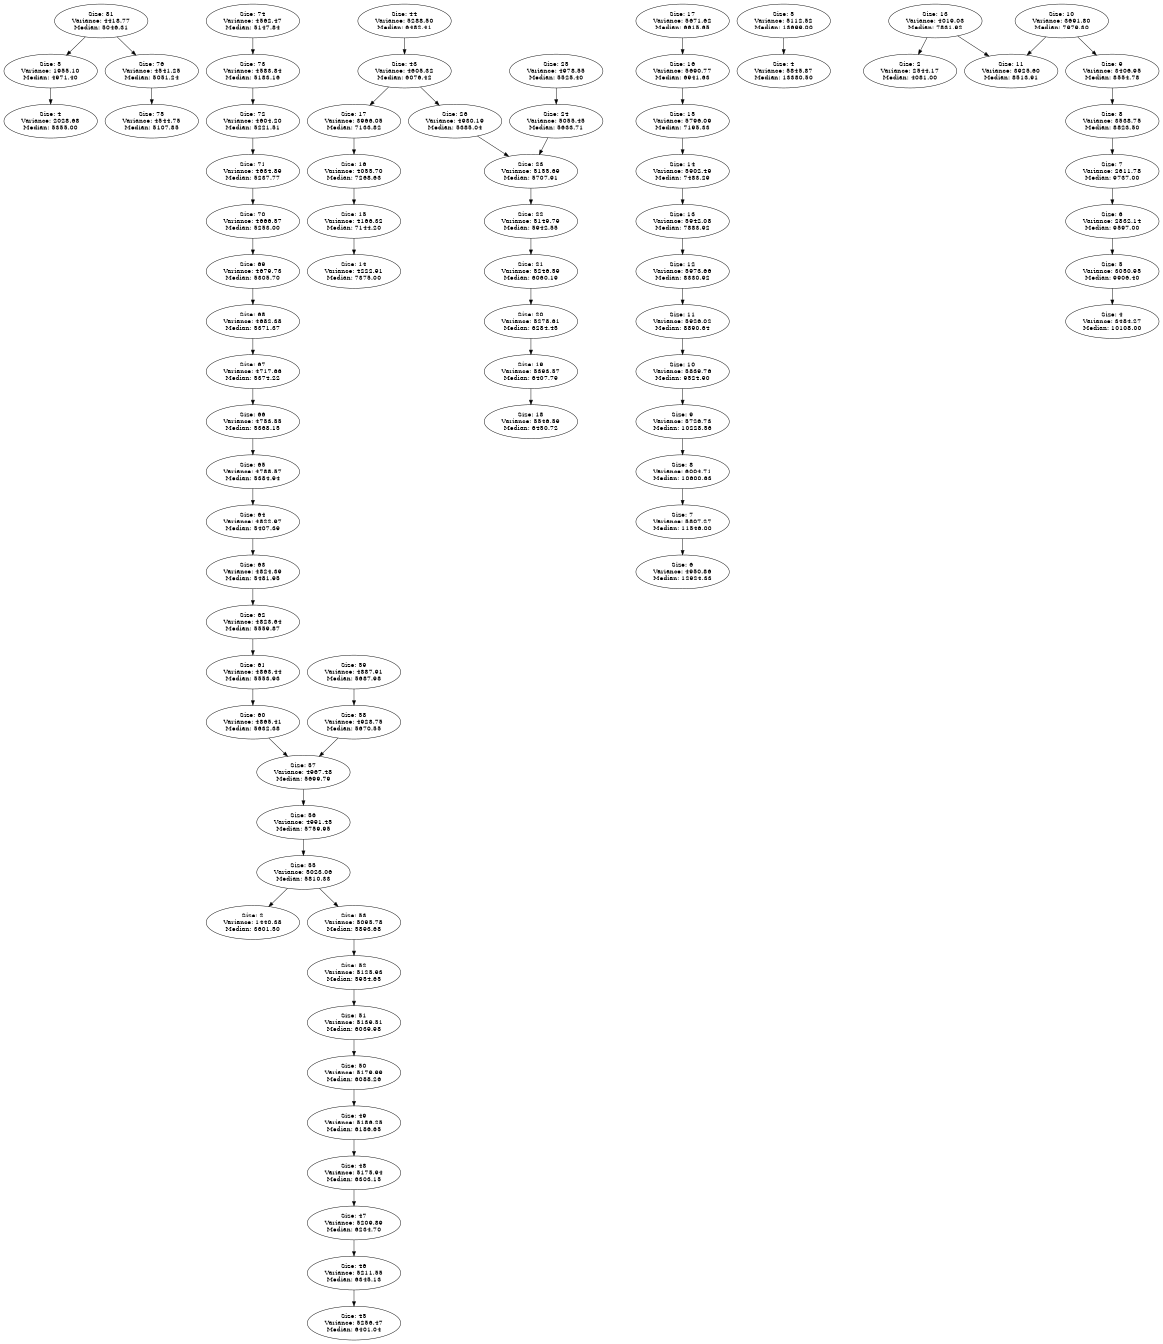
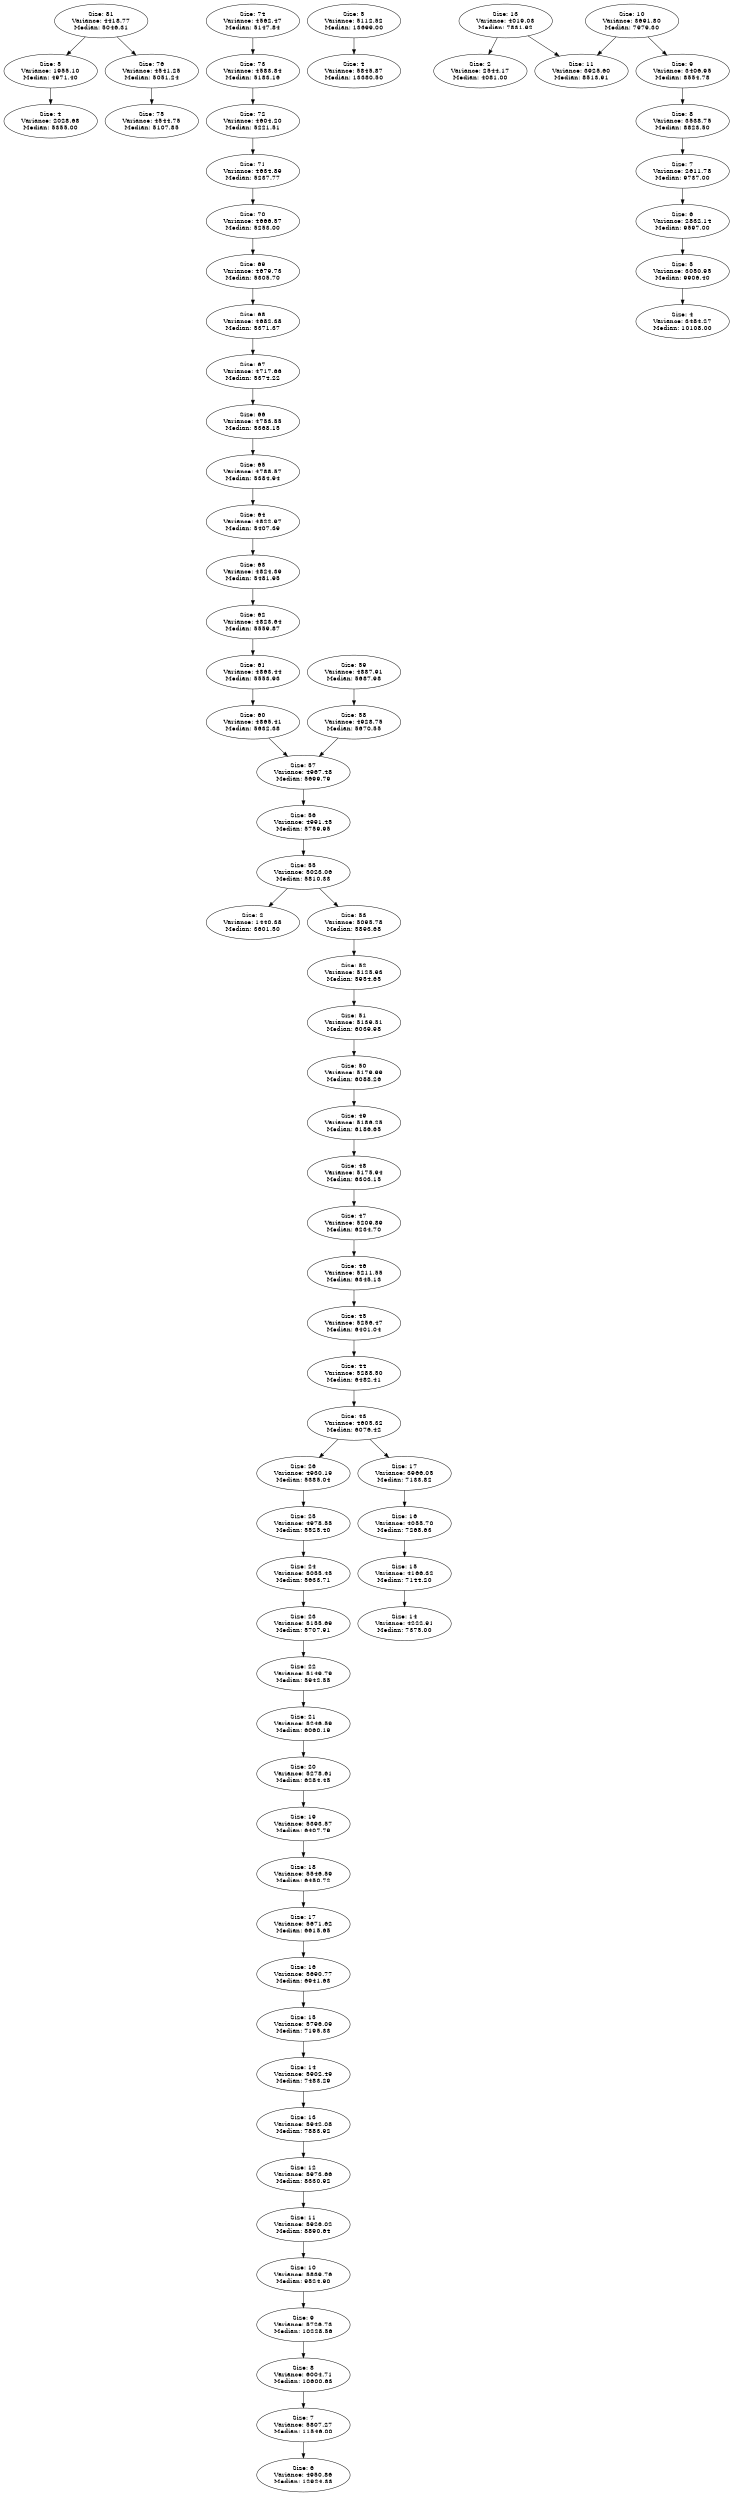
edge "Size: 26 Variance: 4930.19 Median: 5385.04" -> "Size: 23 Variance: 5155.69 Median: 5707.91": now "Size: 26 Variance: 4930.19 Median: 5385.04" -> "Size: 25 Variance: 4978.55 Median: 5525.40"
edge "Size: 45 Variance: 5256.47 Median: 6401.04" -> "Size: 44 Variance: 5288.50 Median: 6482.41": added
edge "Size: 18 Variance: 5546.59 Median: 6450.72" -> "Size: 17 Variance: 5671.62 Median: 6615.65": added
